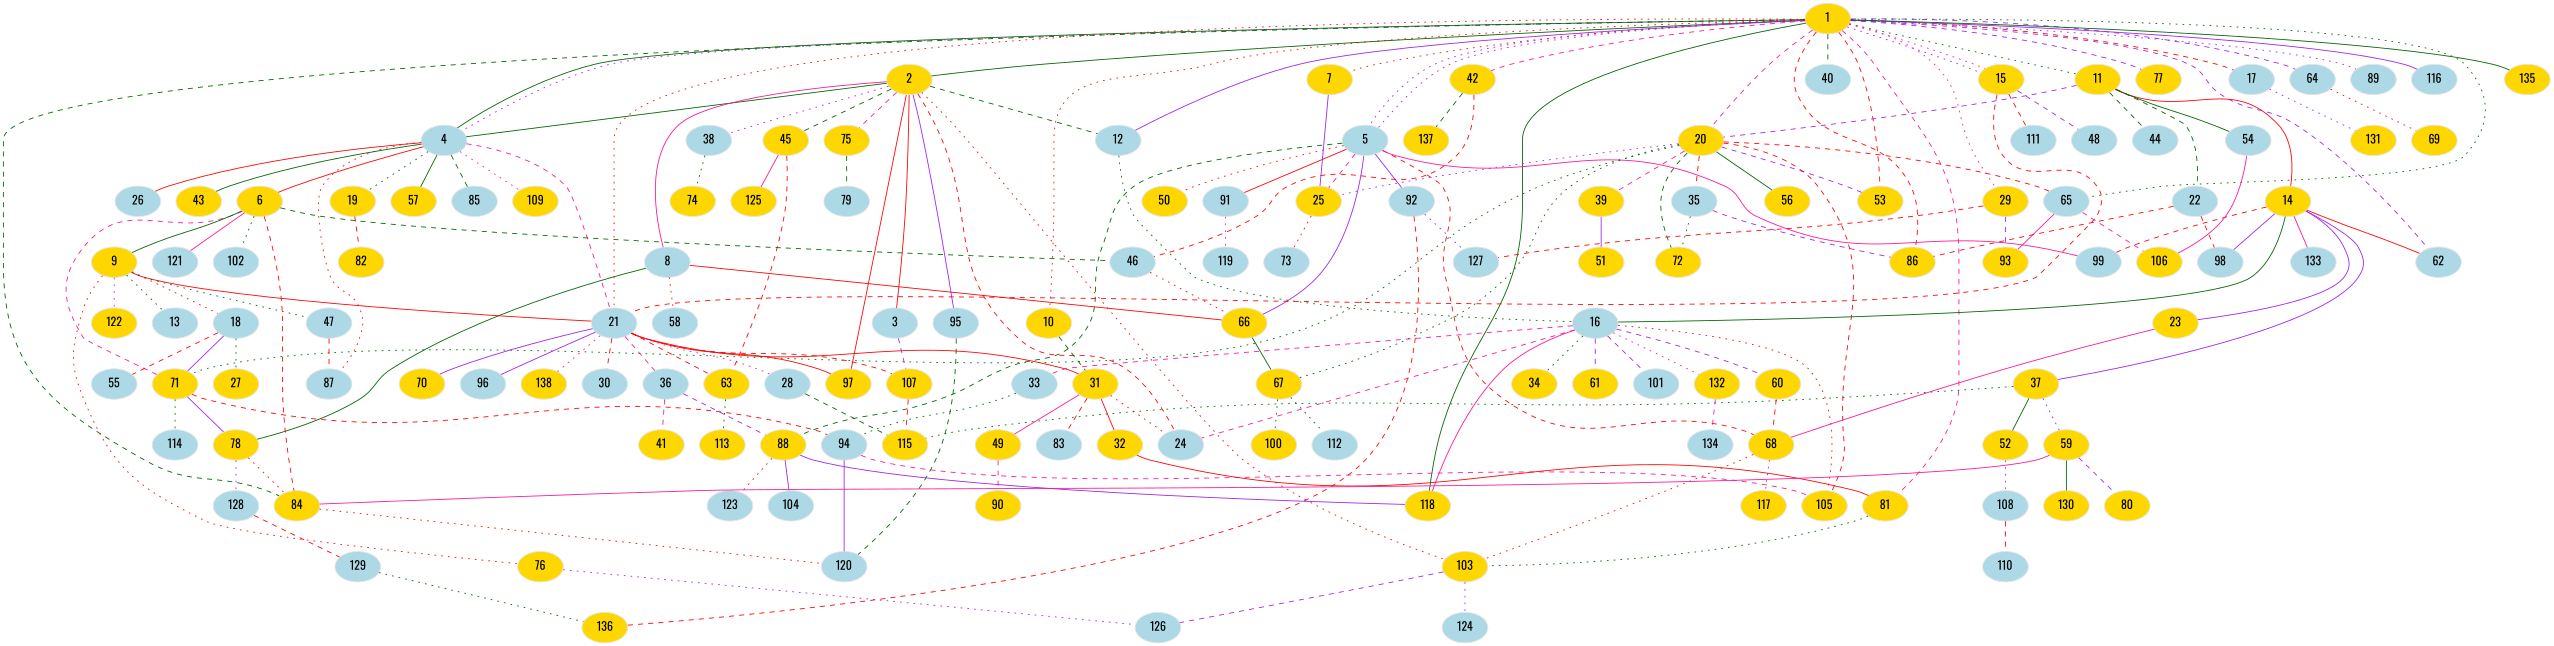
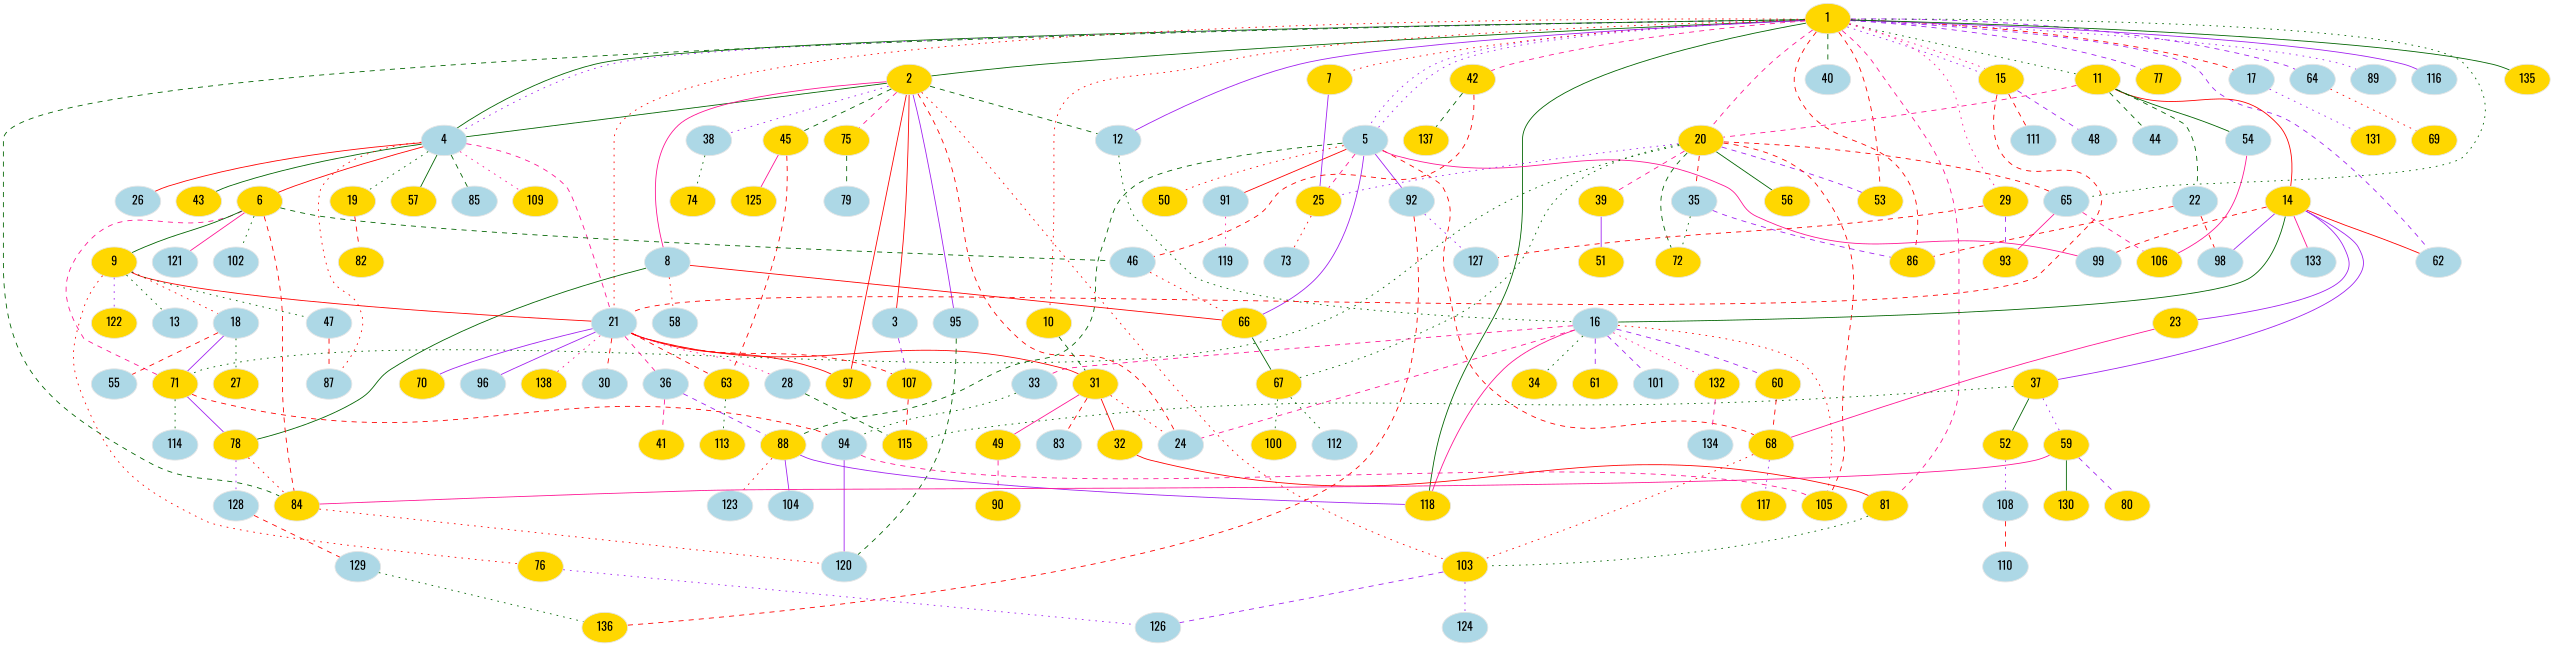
edge "11" -- "20": color purple -> deeppink
